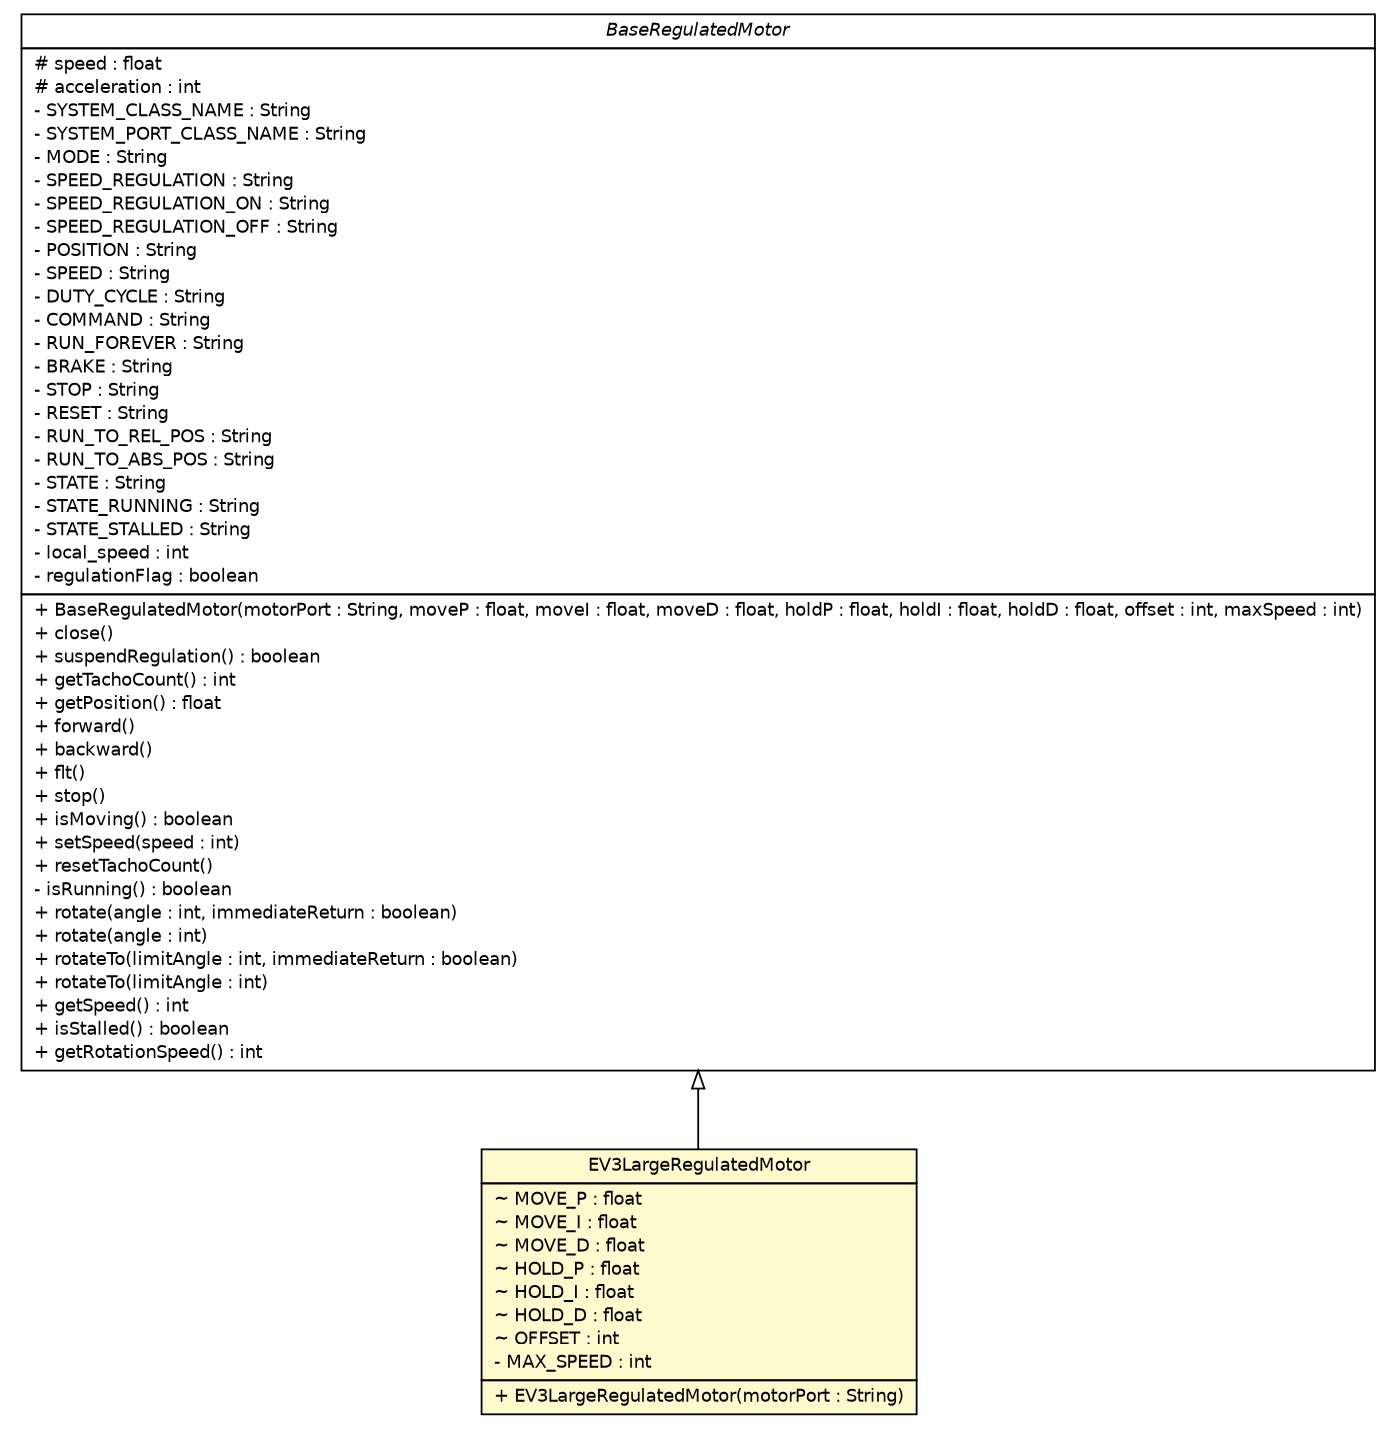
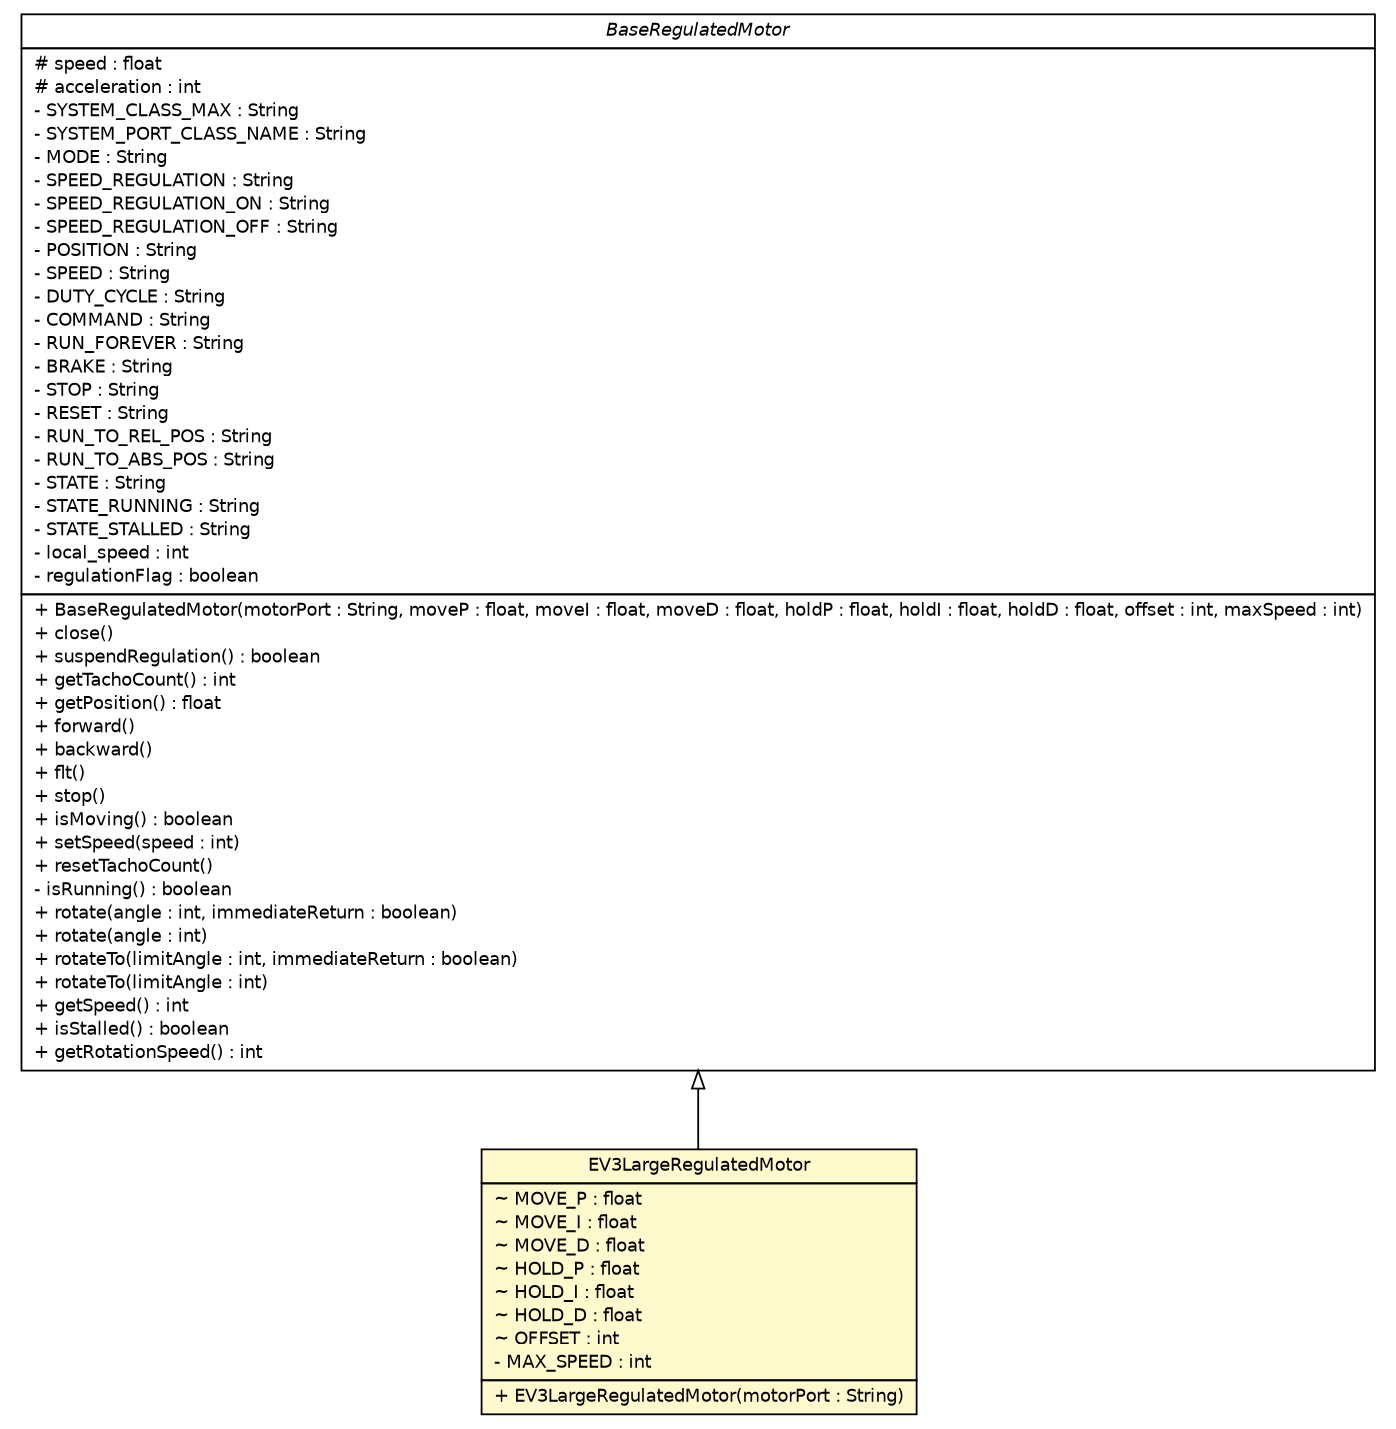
node "BaseRegulatedMotor": text "- SYSTEM_CLASS_NAME : String" -> "- SYSTEM_CLASS_MAX : String"
